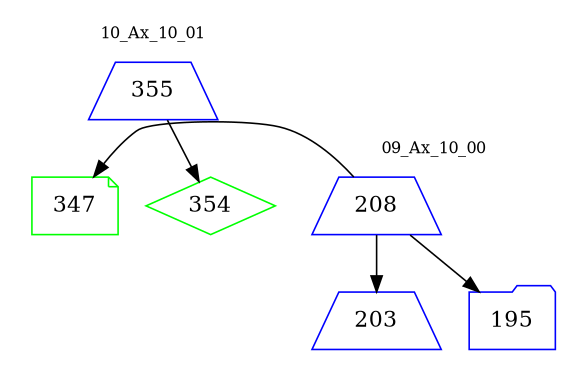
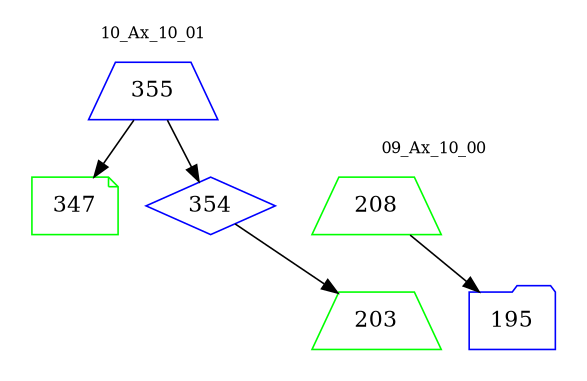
edge "208" -> "347": now "355" -> "347"
node "354": color green -> blue
node "208": color blue -> green
edge "208" -> "203": now "354" -> "203"
node "203": color blue -> green
